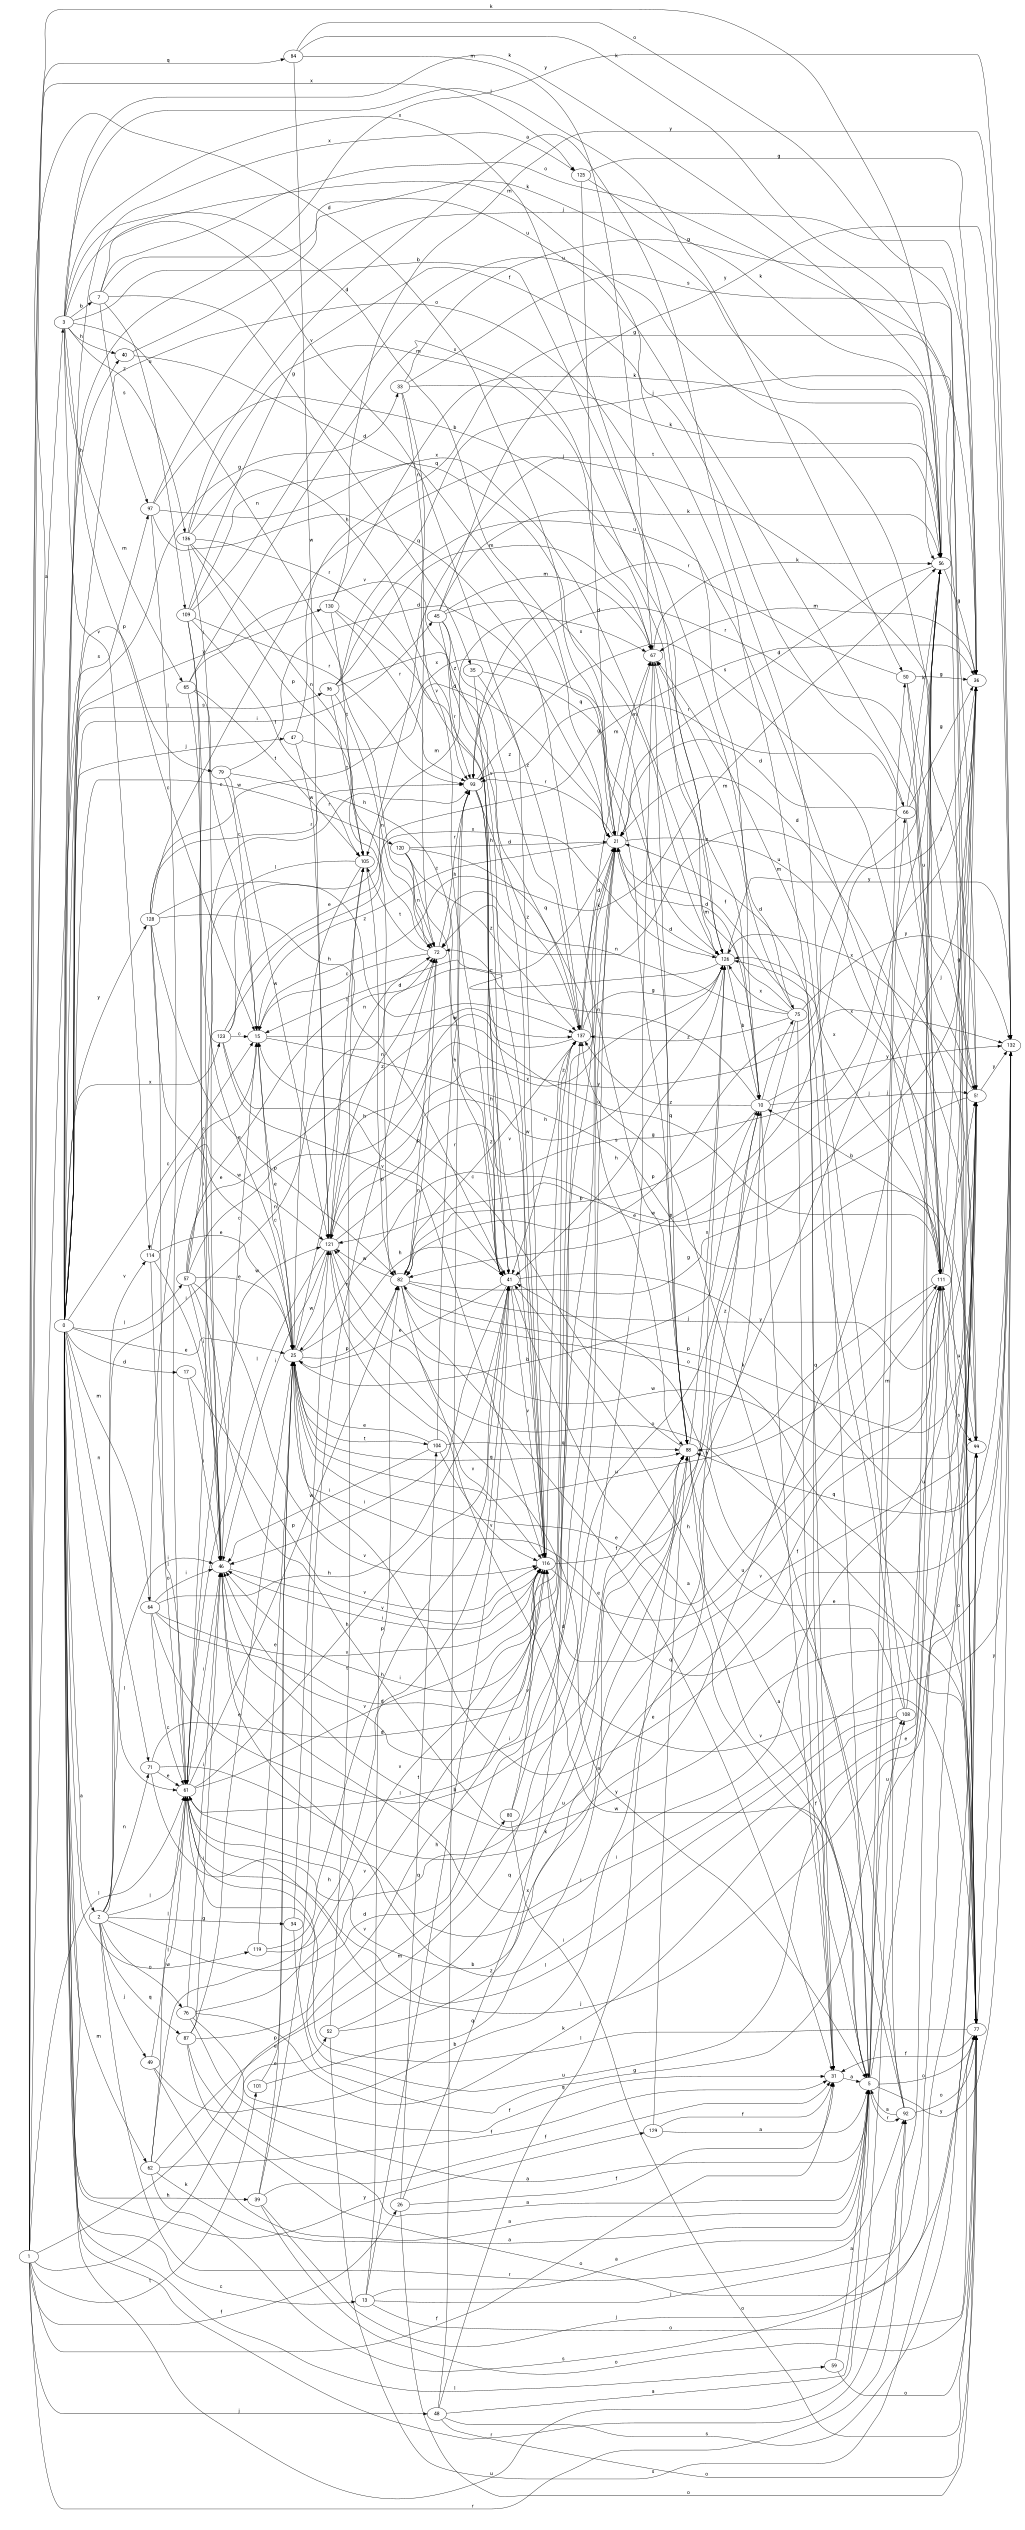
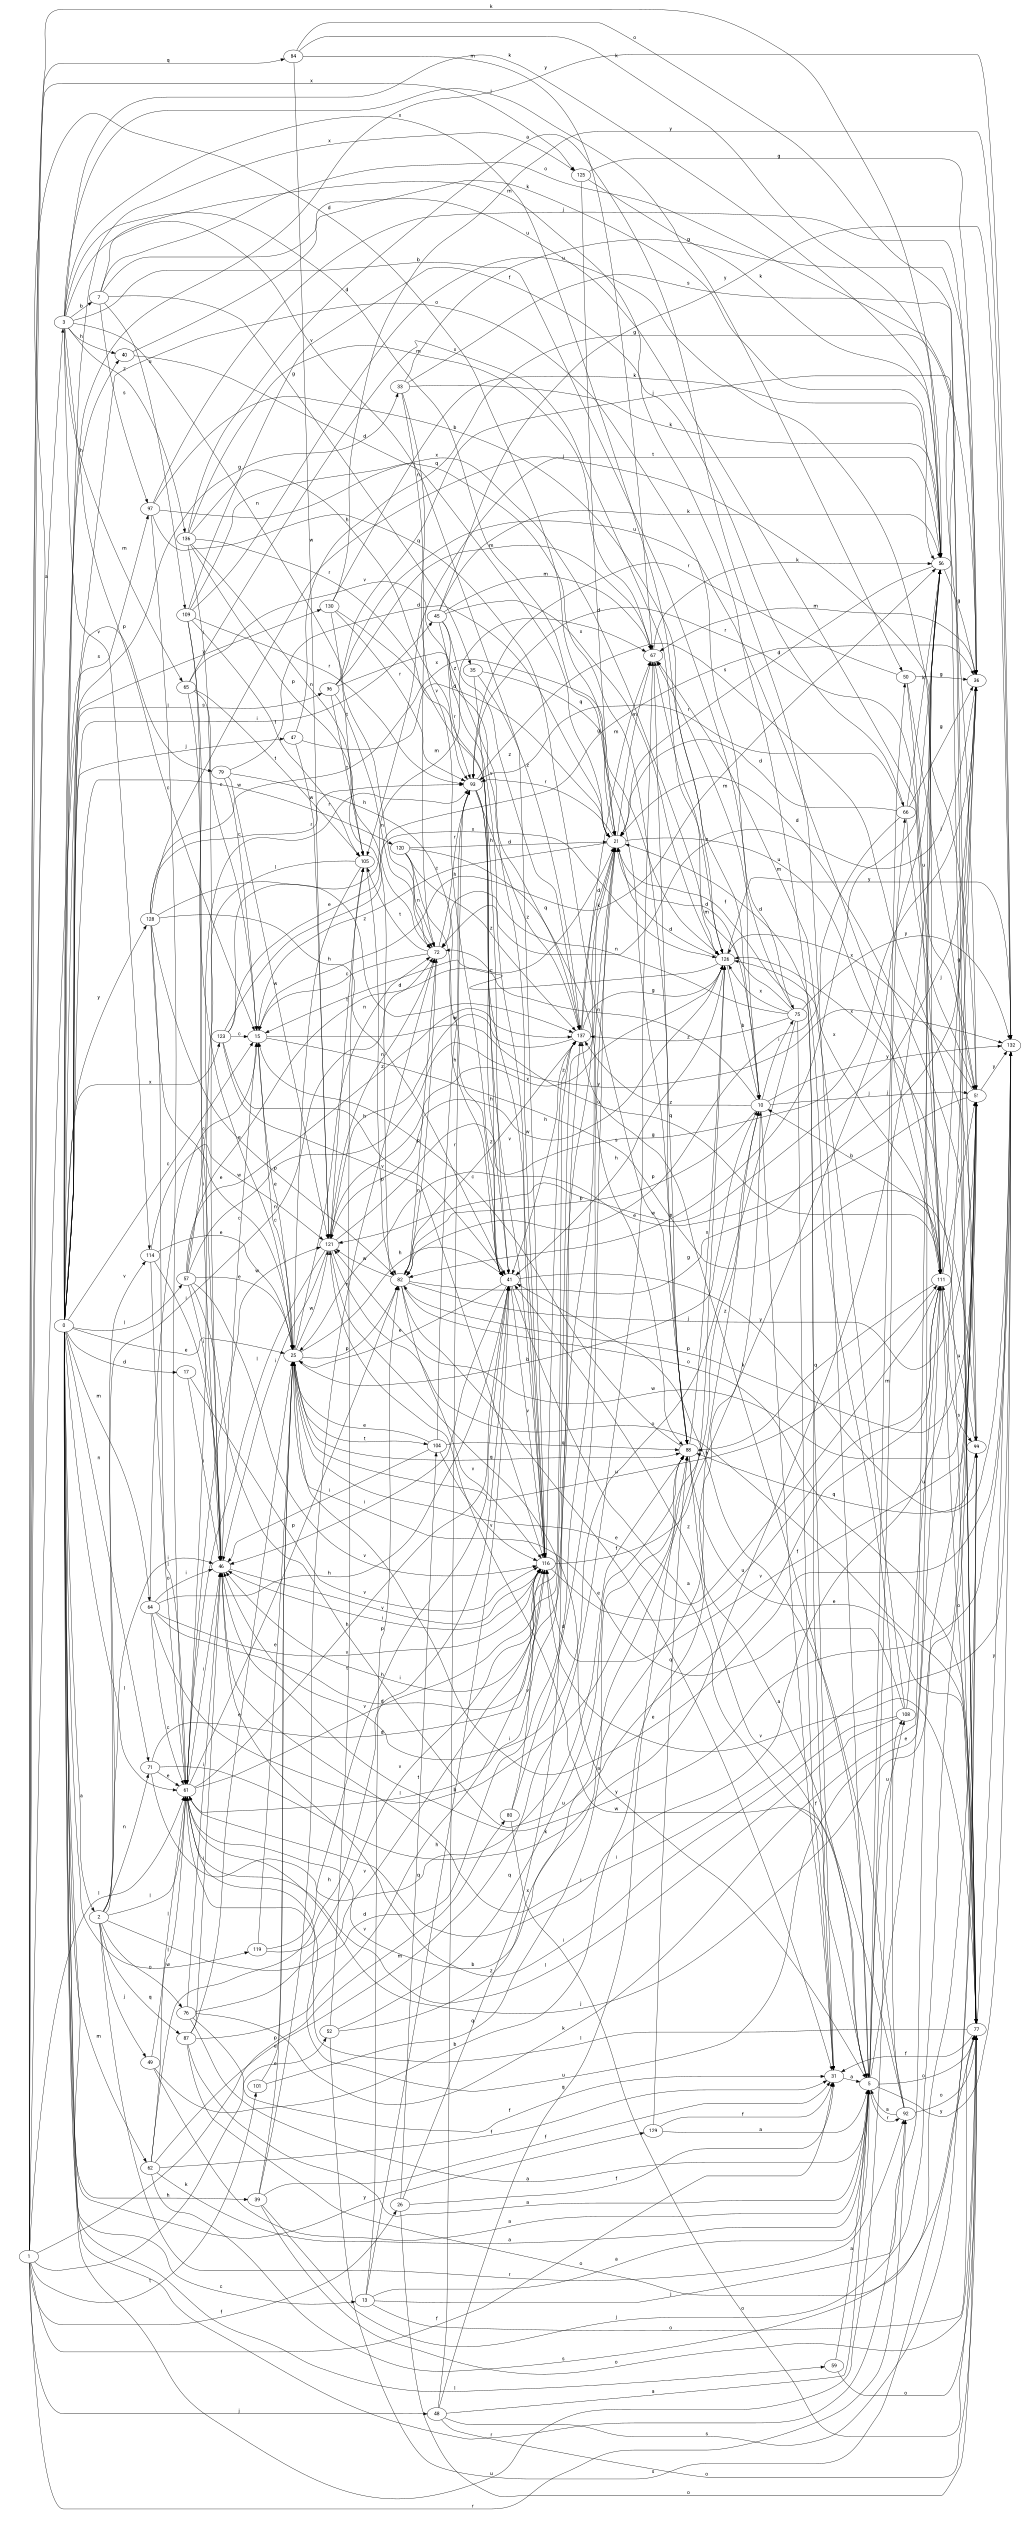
edge "5" -> "41": label "h" -> "z"
node "34": removed
